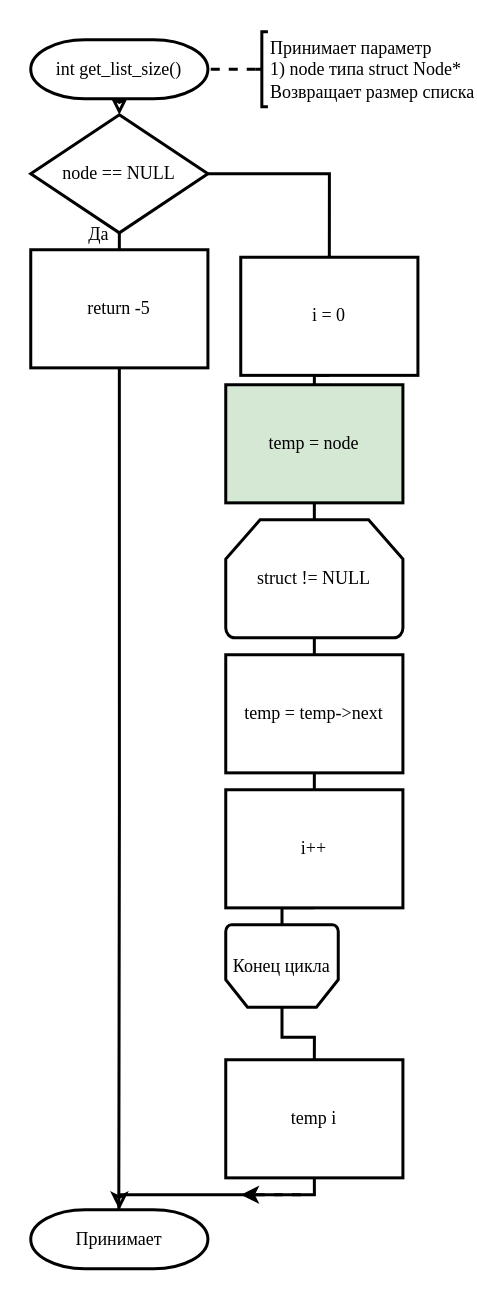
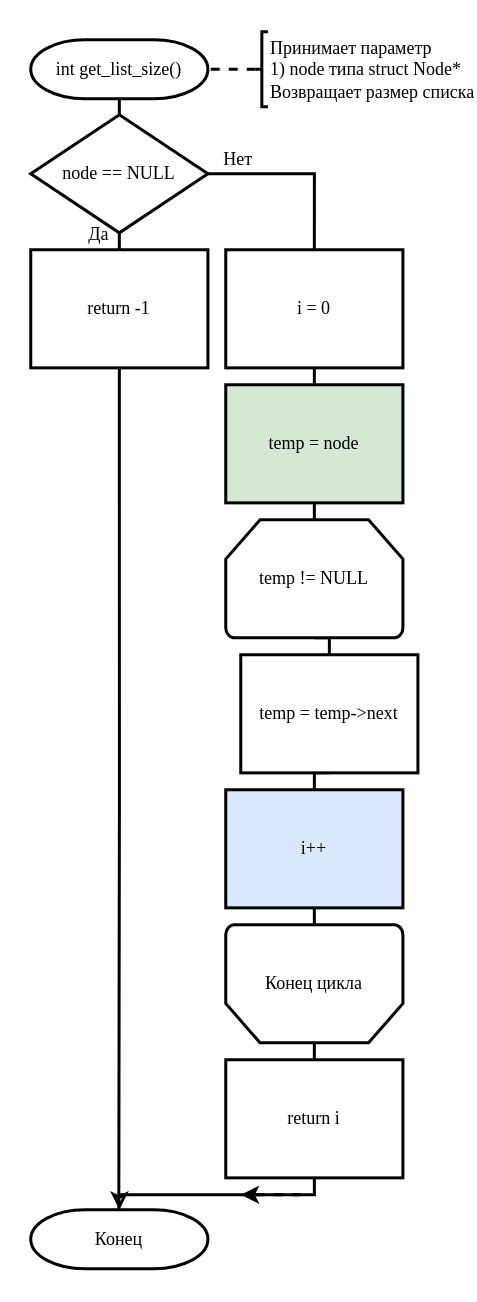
edge "int get_list_size()" -> "node == NULL": arrowhead classic -> none
node "Нет": added
node "return -5": label "return -5" -> "return -1"
node "i = 0": moved (329, 316) -> (314, 309)
node "struct != NULL": label "struct != NULL" -> "temp != NULL"
node "temp = temp->next": moved (314, 714) -> (329, 714)
node "i++": fillcolor #ffffff -> #dae8fc
node "Конец цикла": size 113x83 -> 177x118
node "temp i": label "temp i" -> "return i"
node "Принимает": label "Принимает" -> "Конец"
